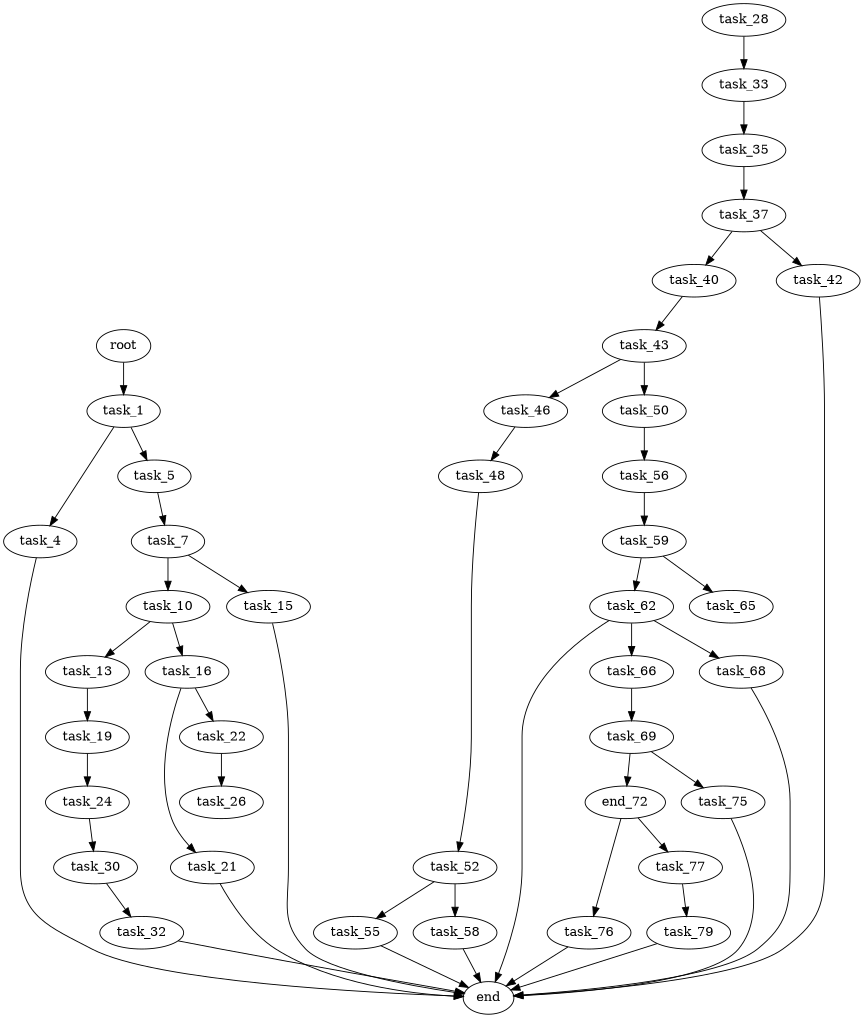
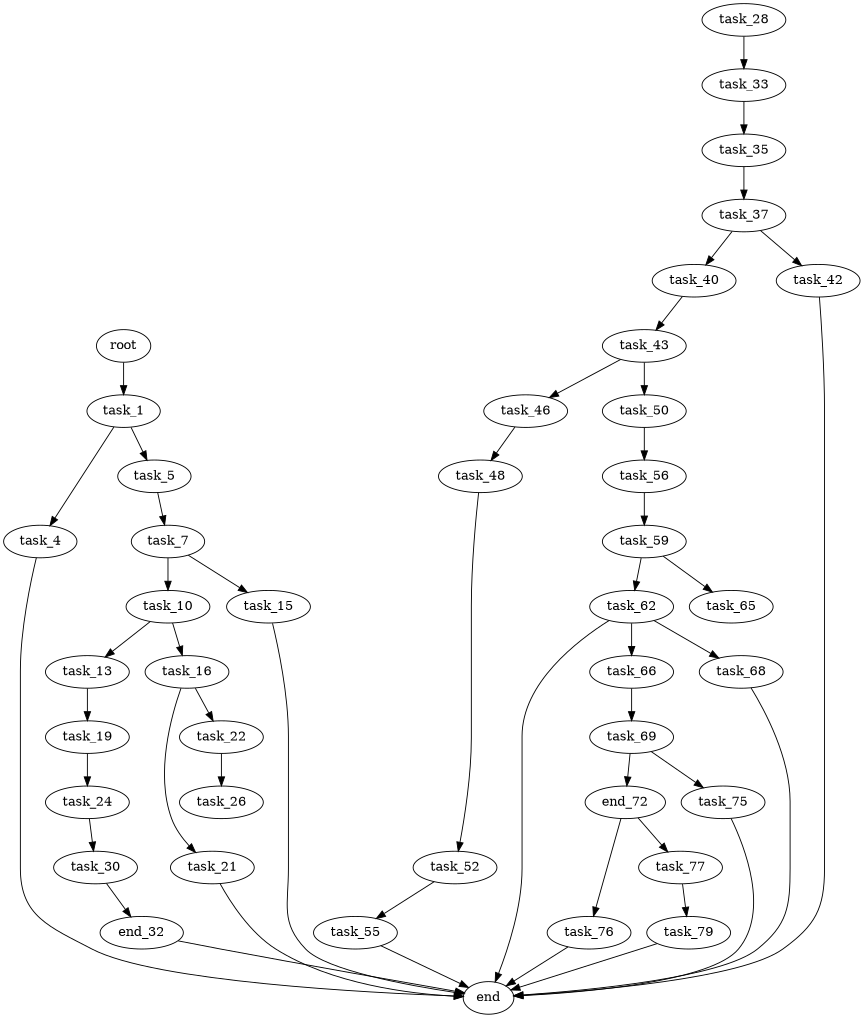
node "task_32": label "task_32" -> "end_32"
node "task_58": removed
